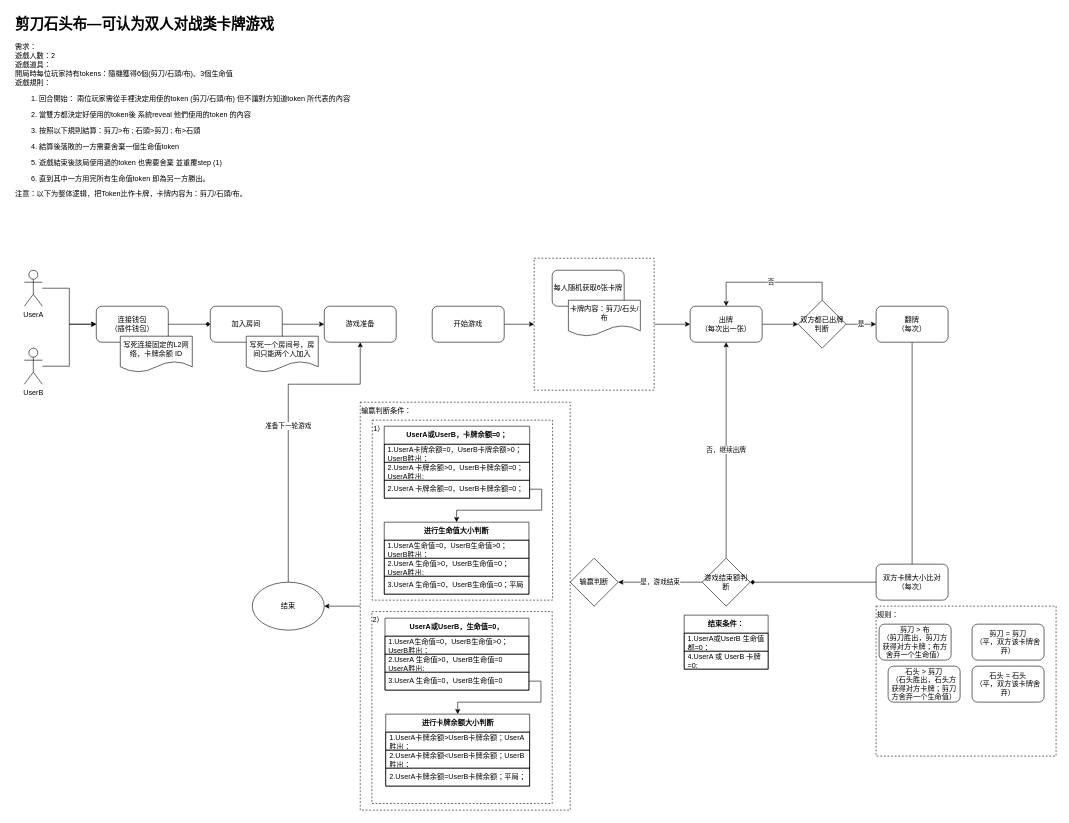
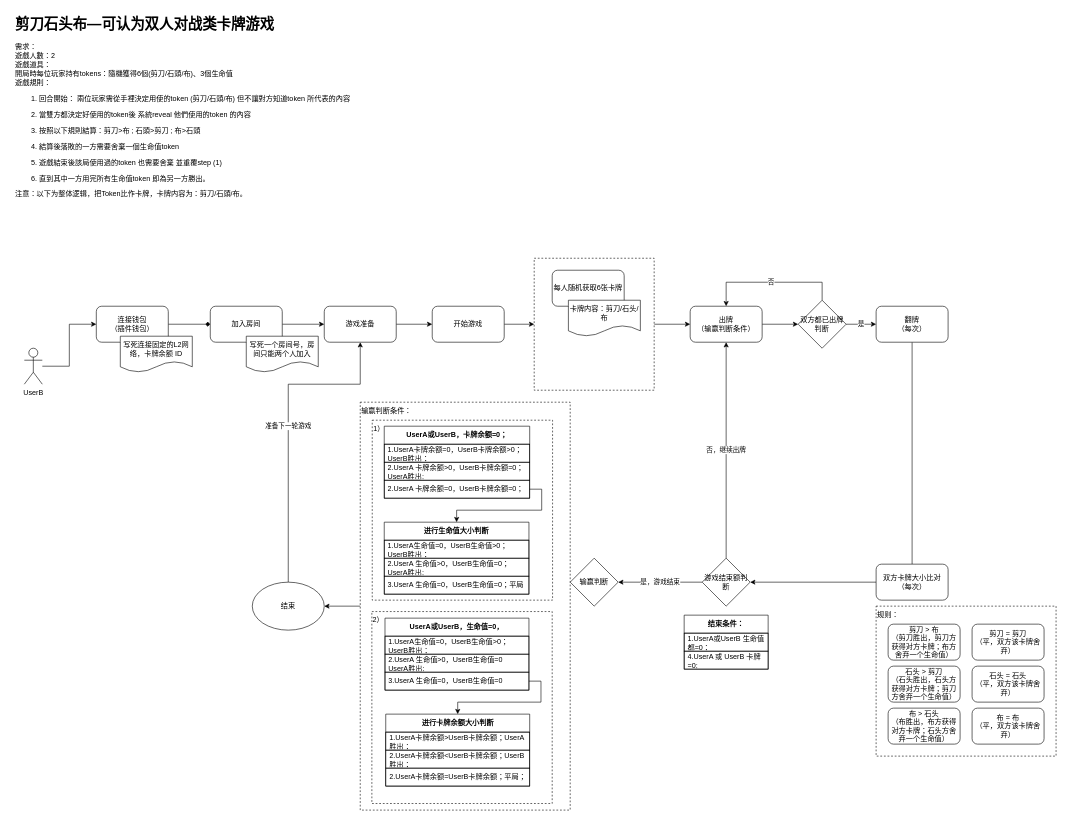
node "UserA": removed
edge "UserA" -> "连接钱包 （插件钱包）": removed
edge "游戏准备" -> "开始游戏": added
node "出牌 （每次出一张）": label "出牌 （每次出一张）" -> "出牌 （输赢判断条件）"
edge "双方卡牌大小比对 （每次）" -> "游戏结束额判断": arrowhead diamond -> classic
node "剪刀 > 布 （剪刀胜出，剪刀方获得对方卡牌；布方舍弃一个生命值）": moved (915, 642) -> (924, 642)
node "布 > 石头 （布胜出，布方获得对方卡牌；石头方舍弃一个生命值）": added
node "布 = 布 （平，双方该卡牌舍弃）": added
